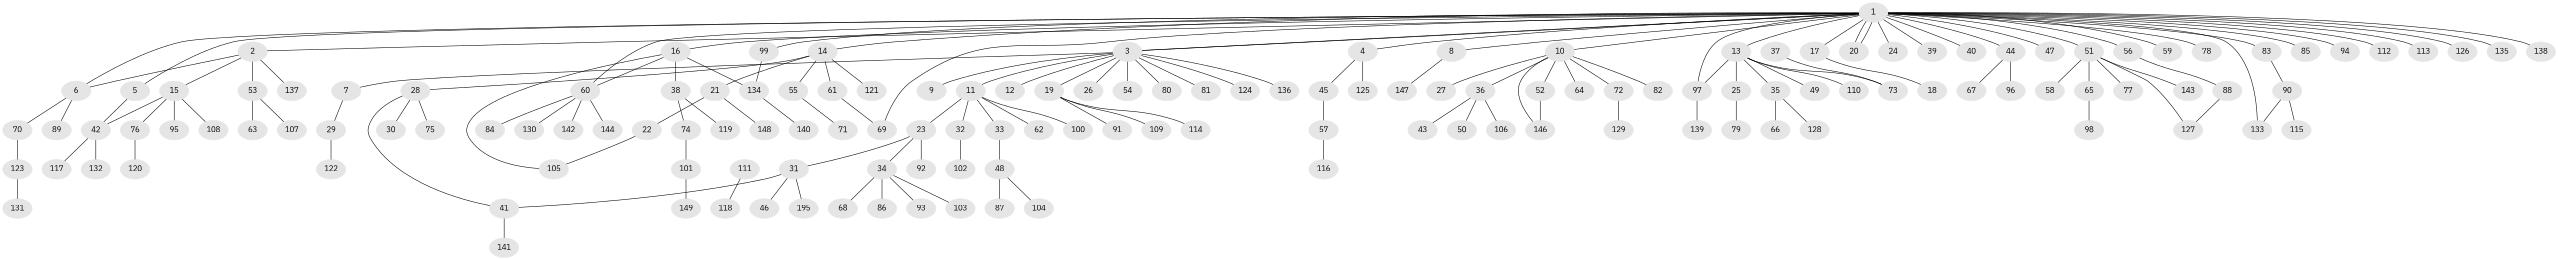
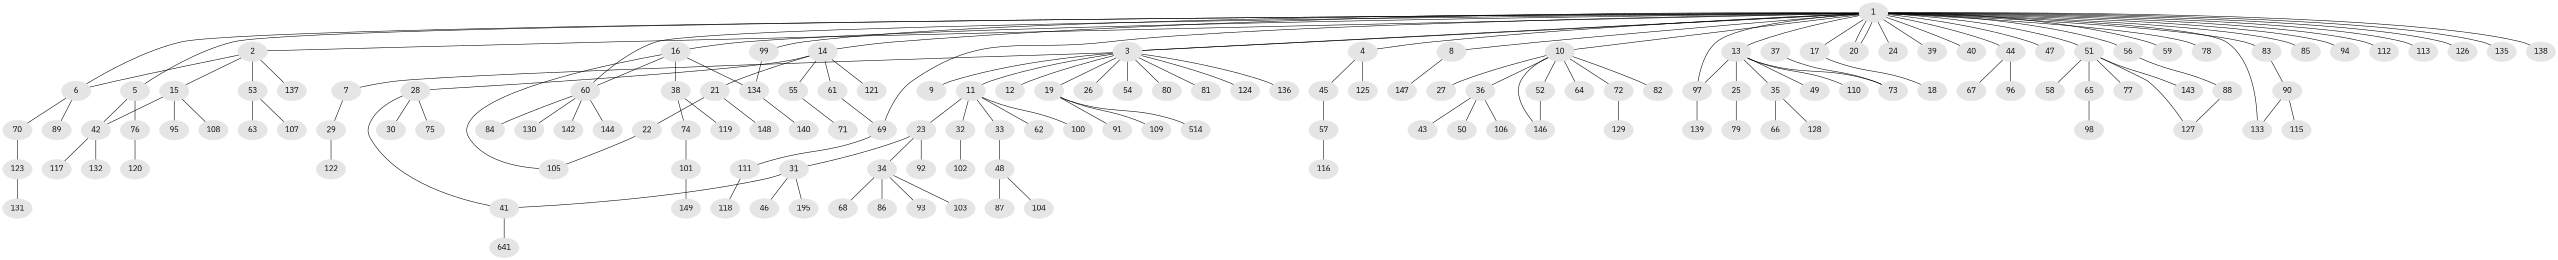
edge "15" -- "76": now "5" -- "76"
node "114": label "114" -> "514"
edge "69" -- "111": added
node "141": label "141" -> "641"
